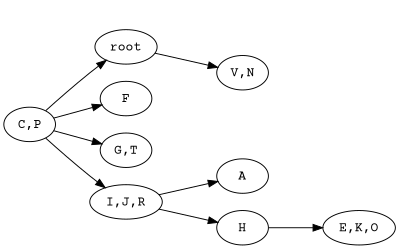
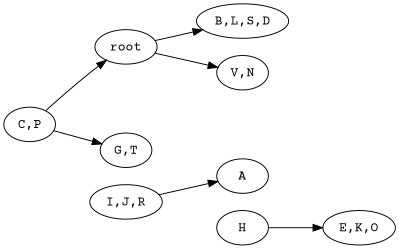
node "B,L,S,D": added
node "F": removed
edge "C,P" -> "I,J,R": removed
edge "I,J,R" -> "H": removed
